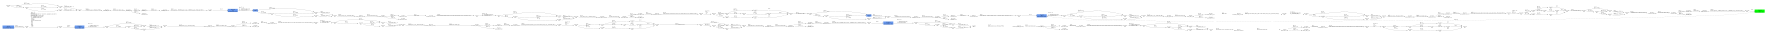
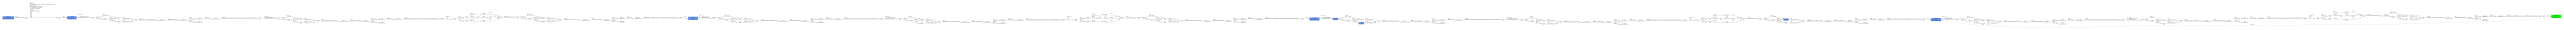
node "367 @ N34 main": fillcolor white -> cornflowerblue
edge "345 @ N48 main" -> "346 @ N55 main": added, label "Line 42: int __CPAchecker_TMP_2;"
